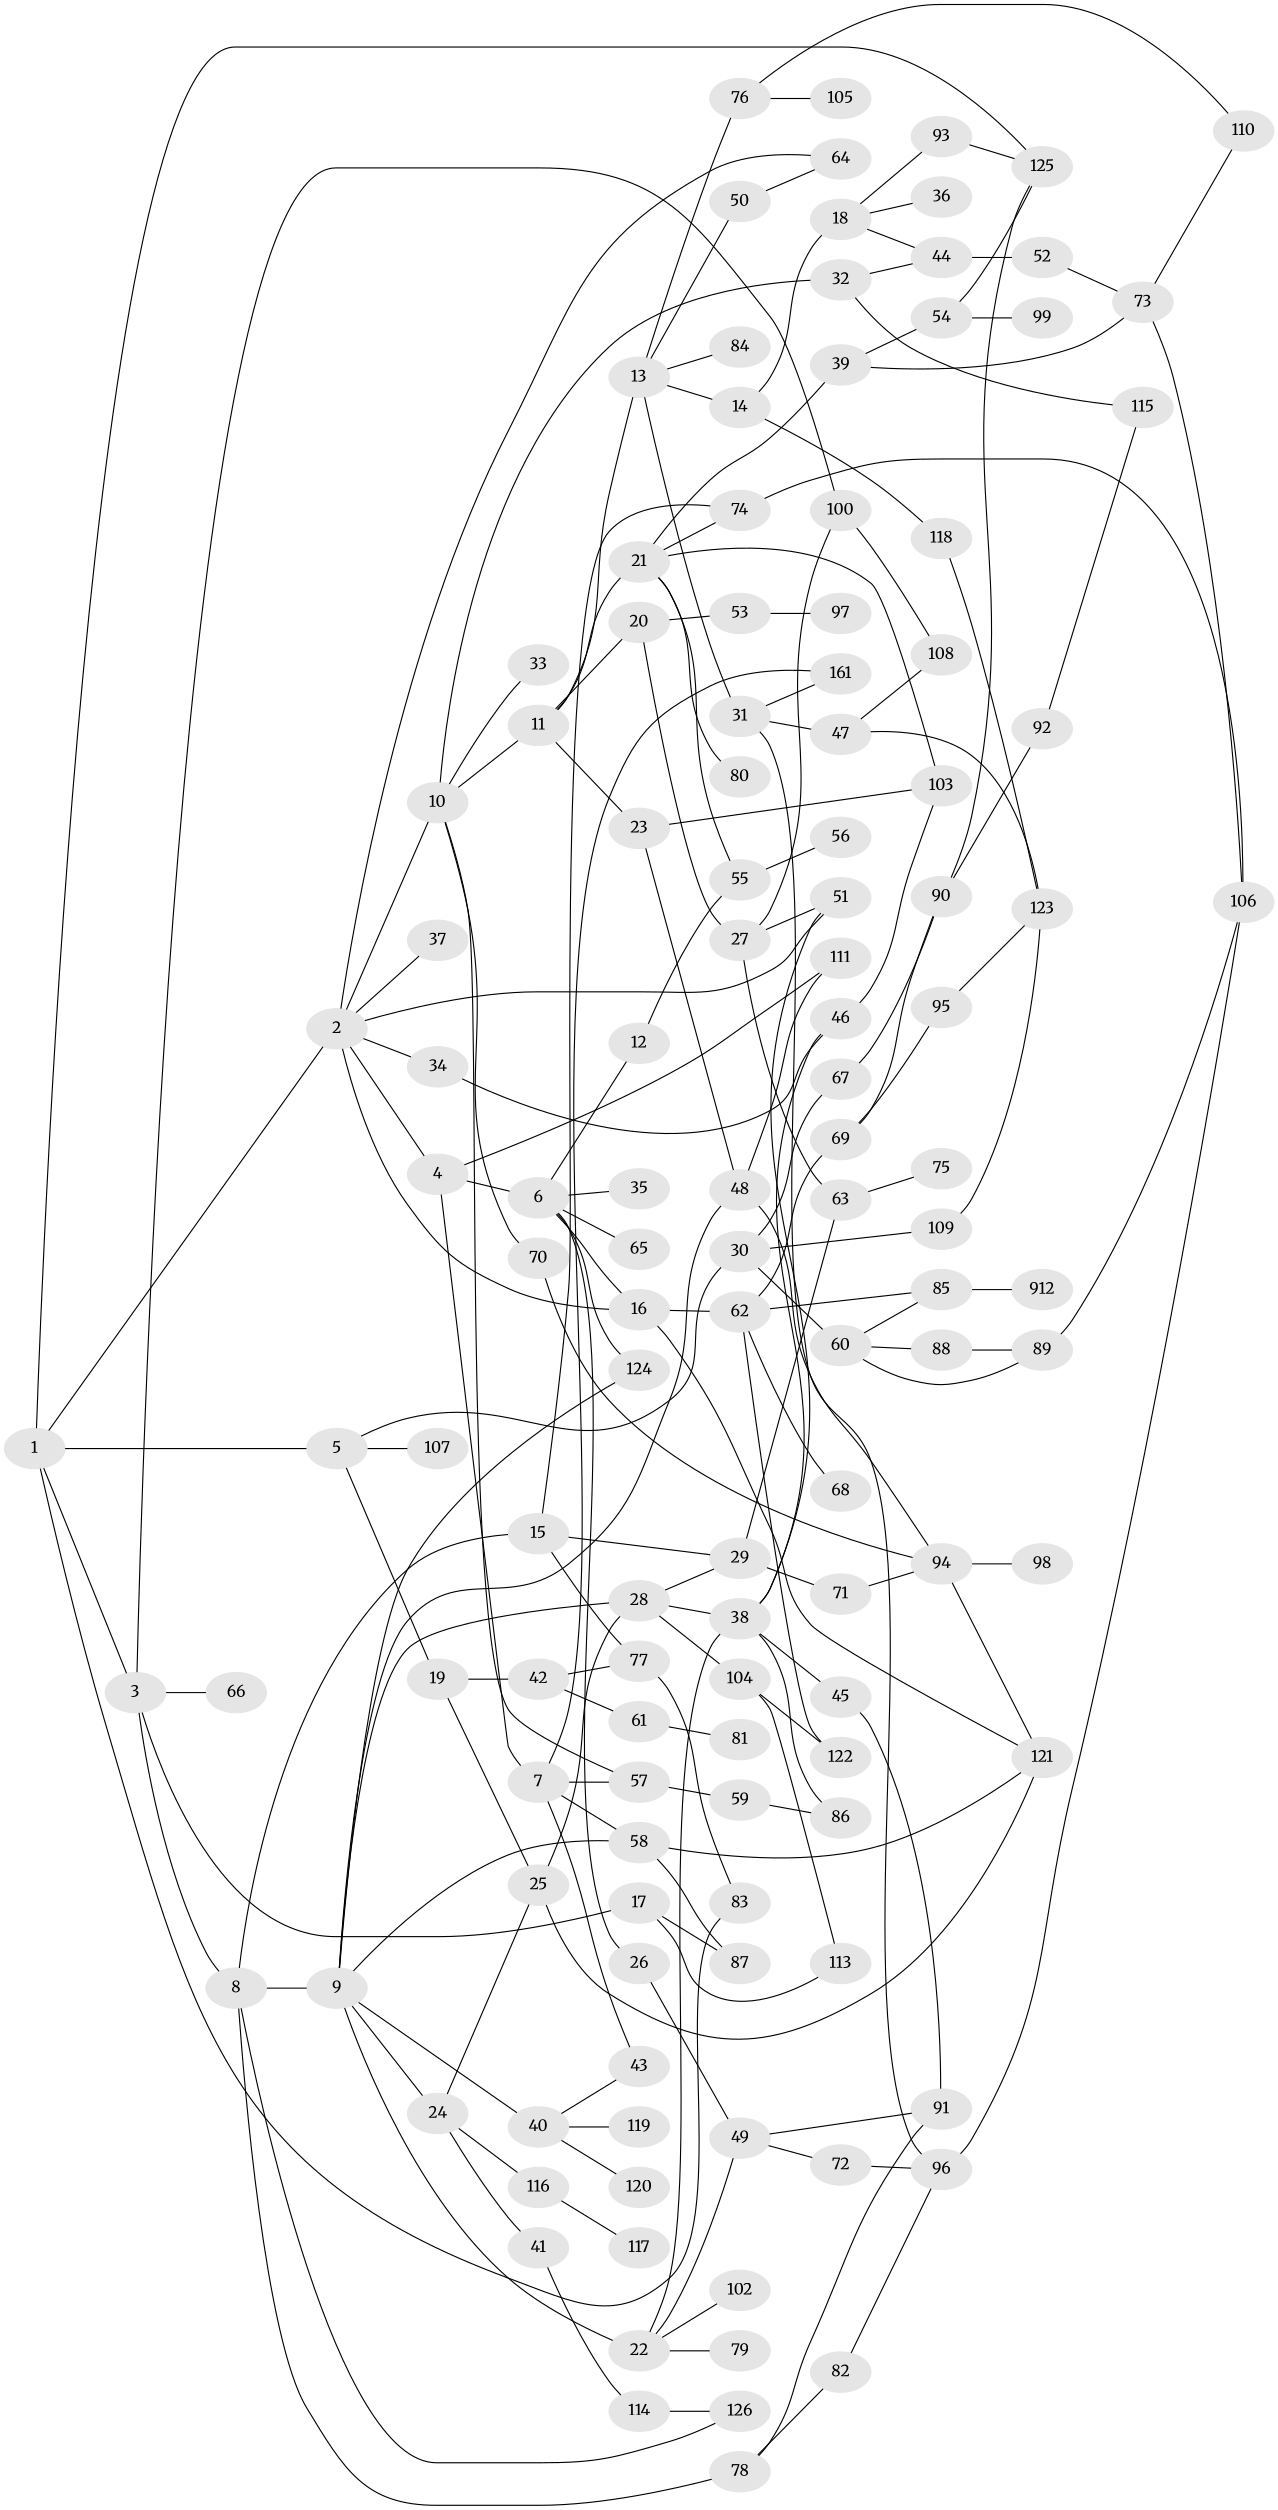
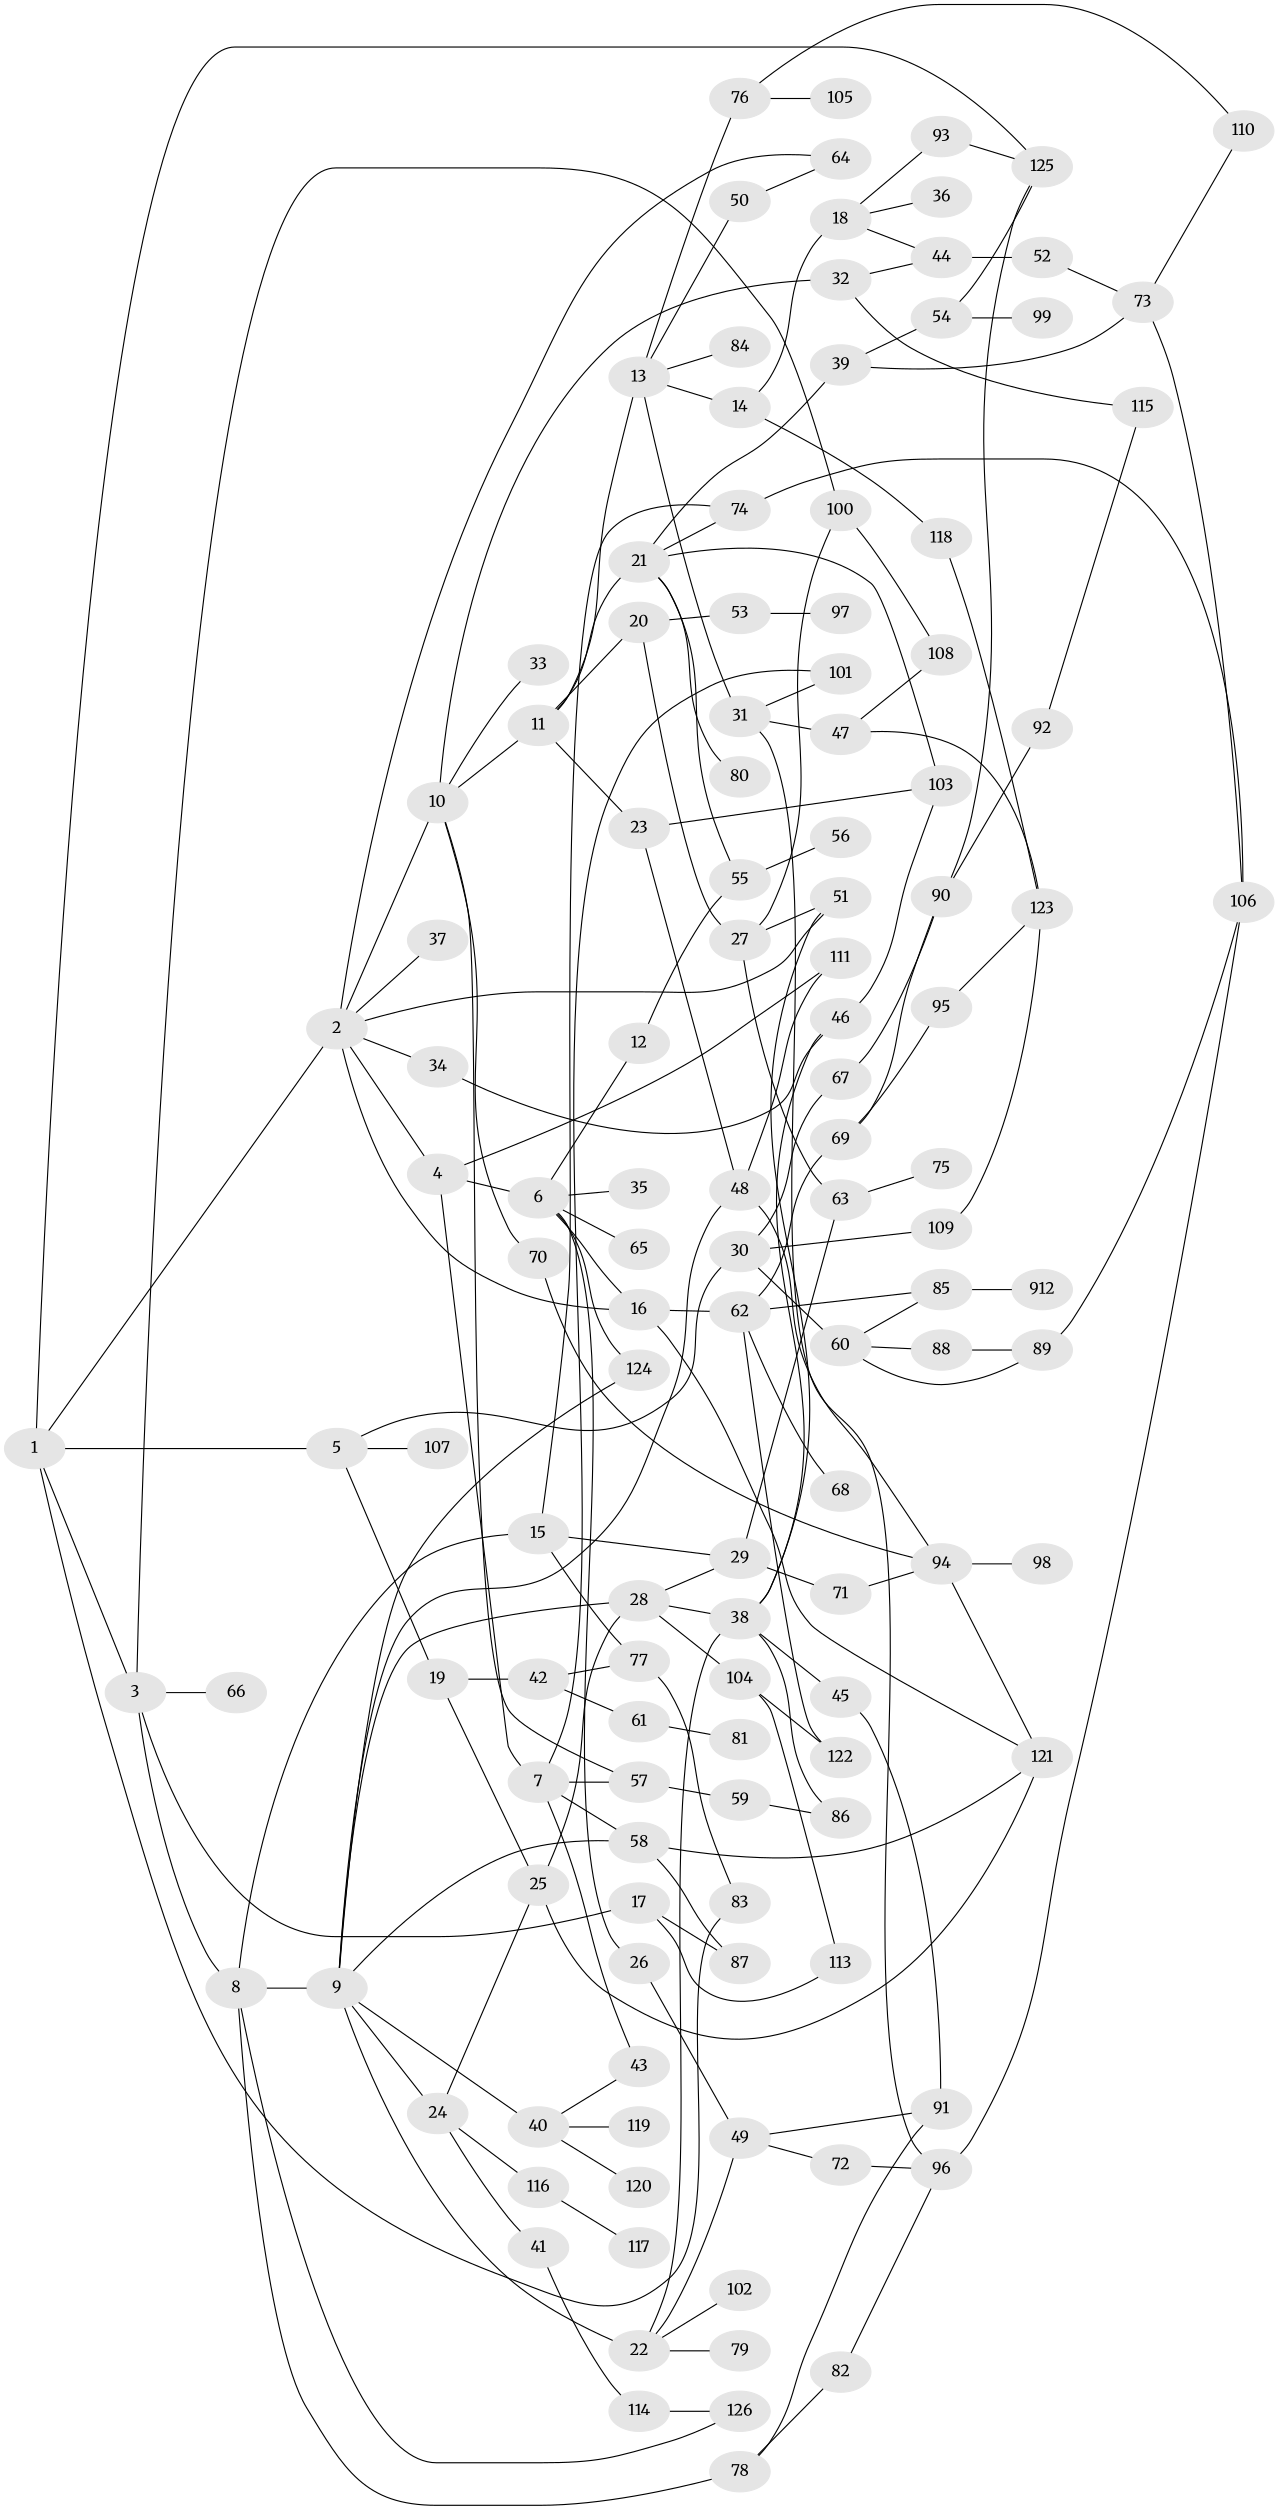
node "161": label "161" -> "101"
